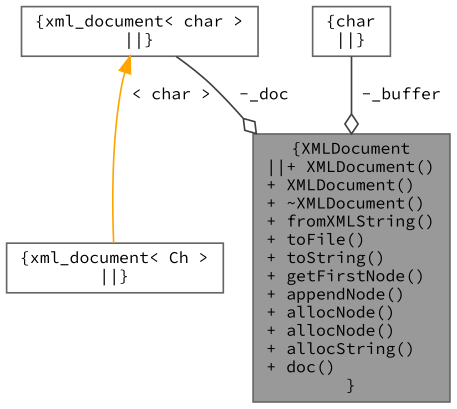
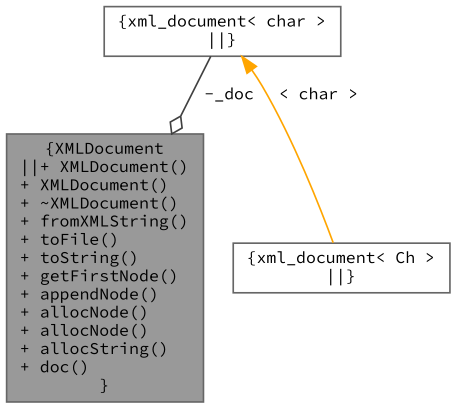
node "{char ||}": removed
